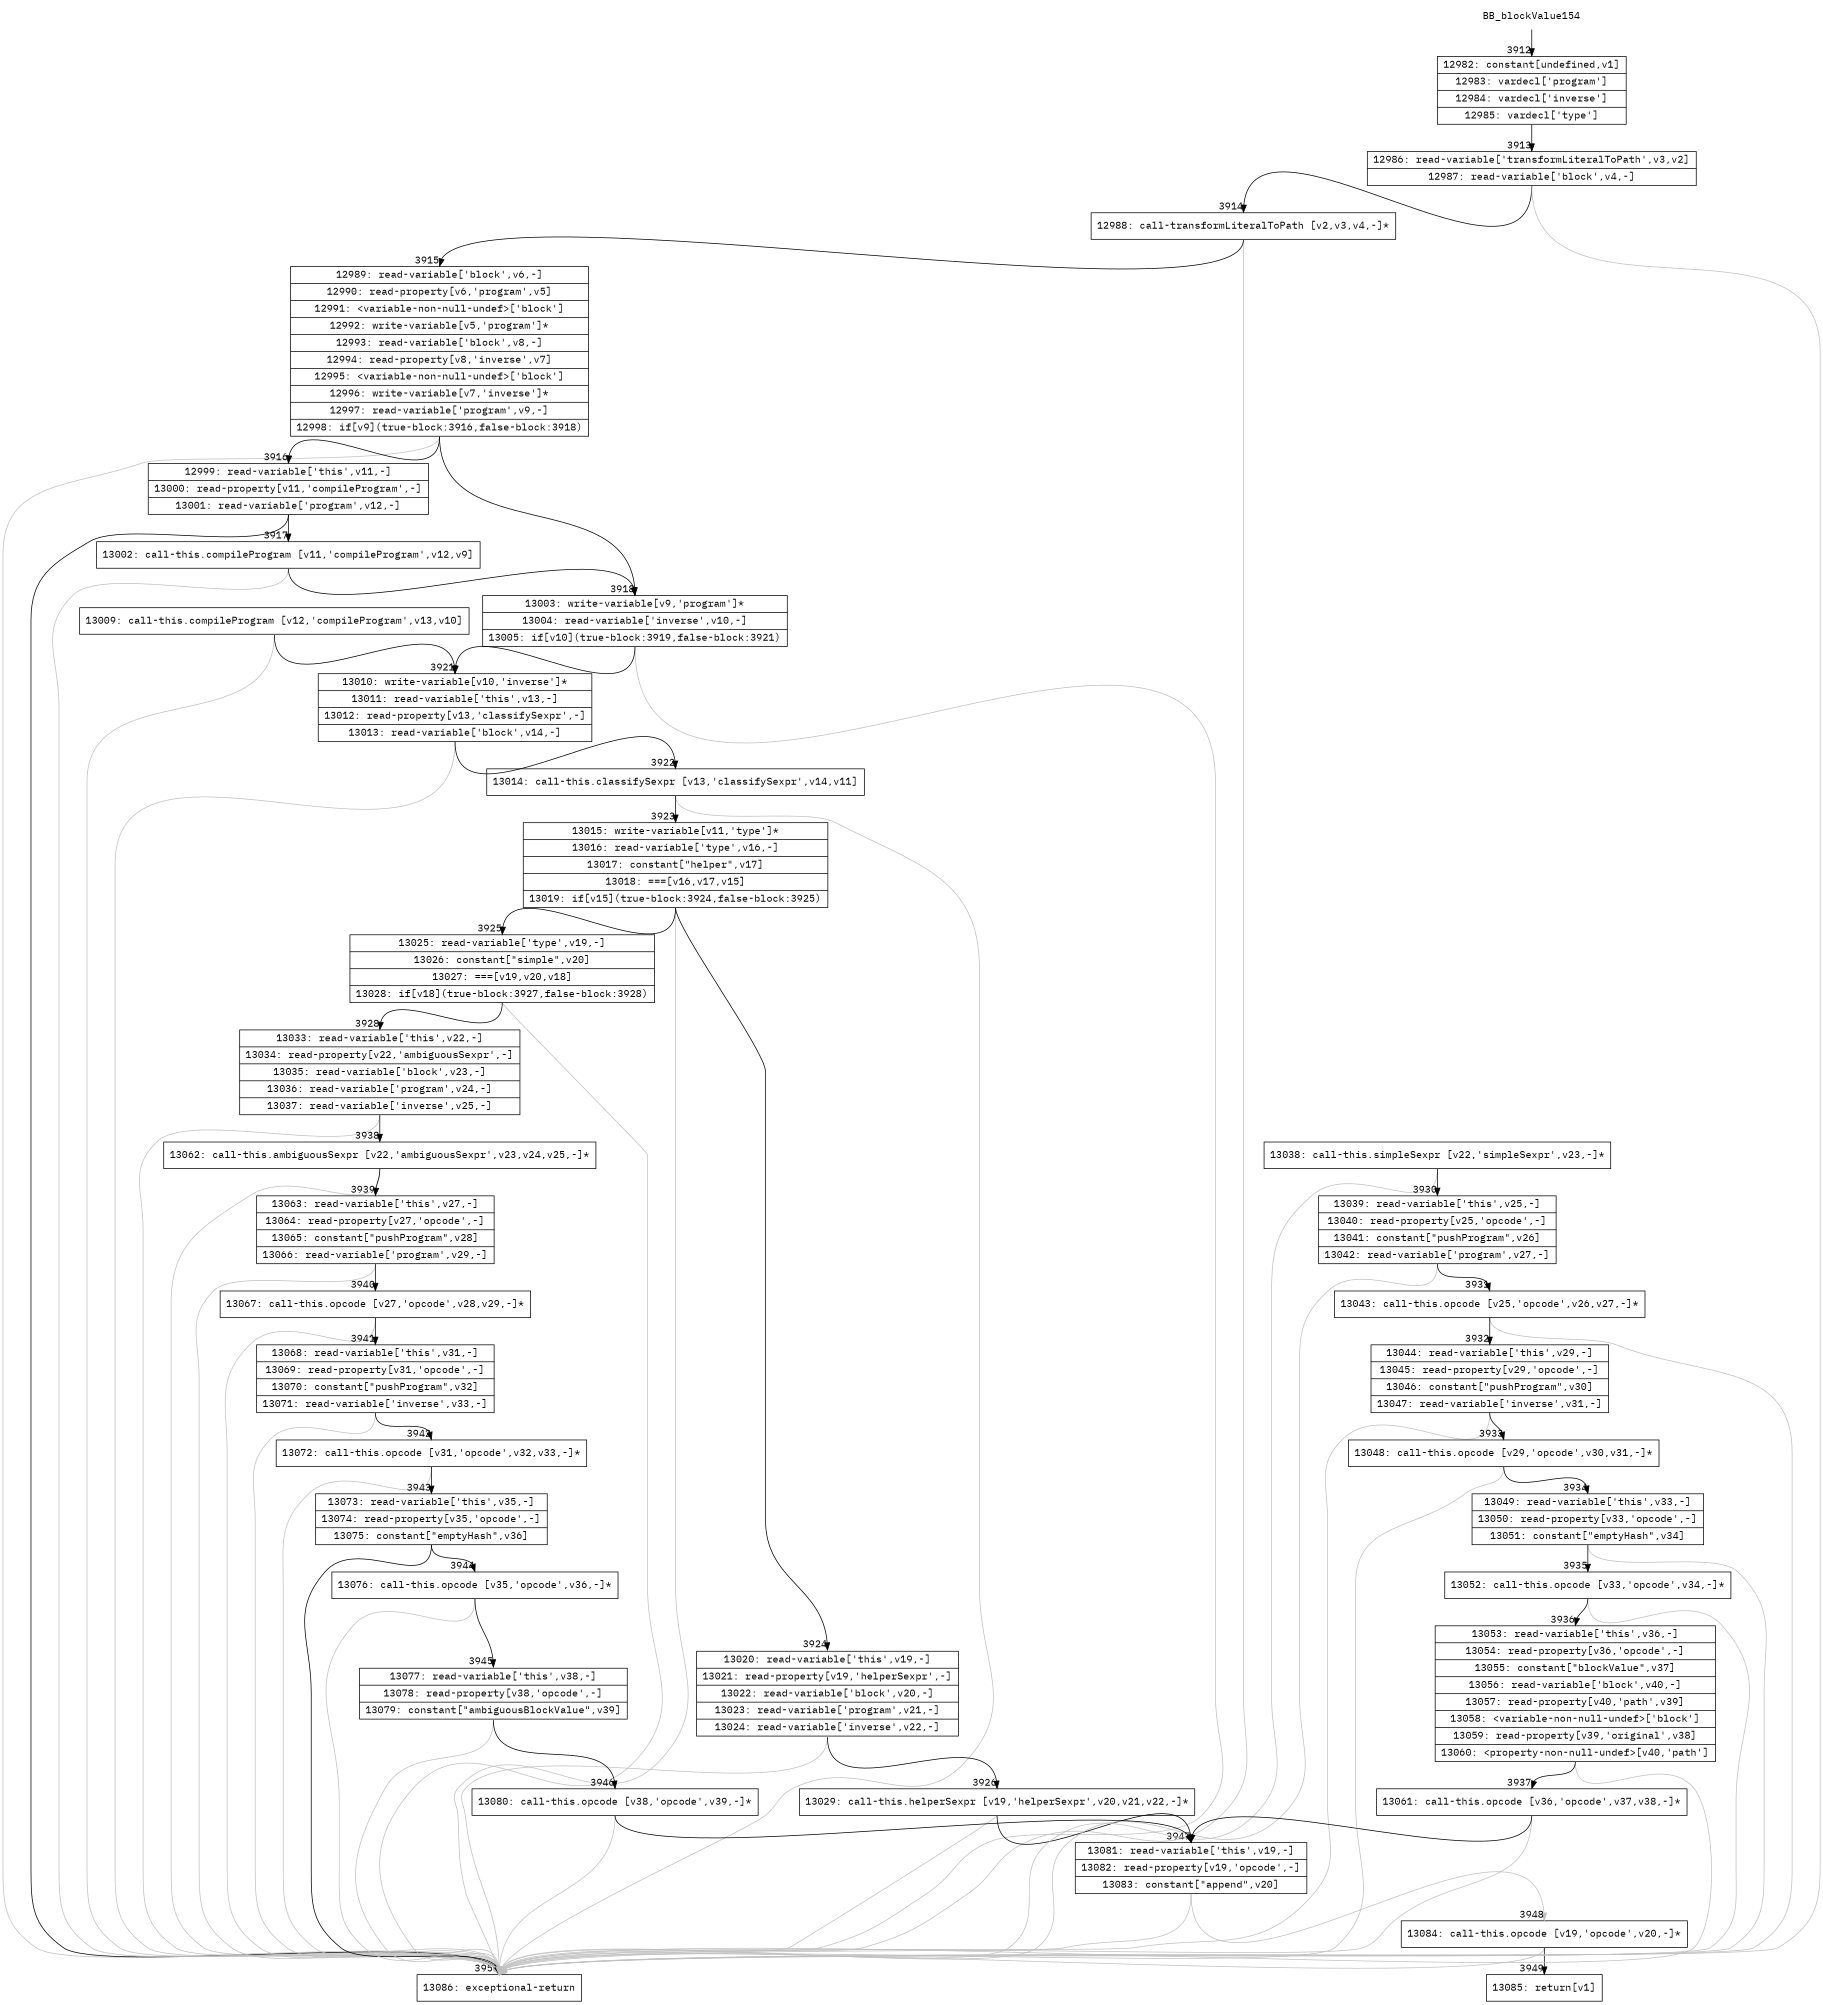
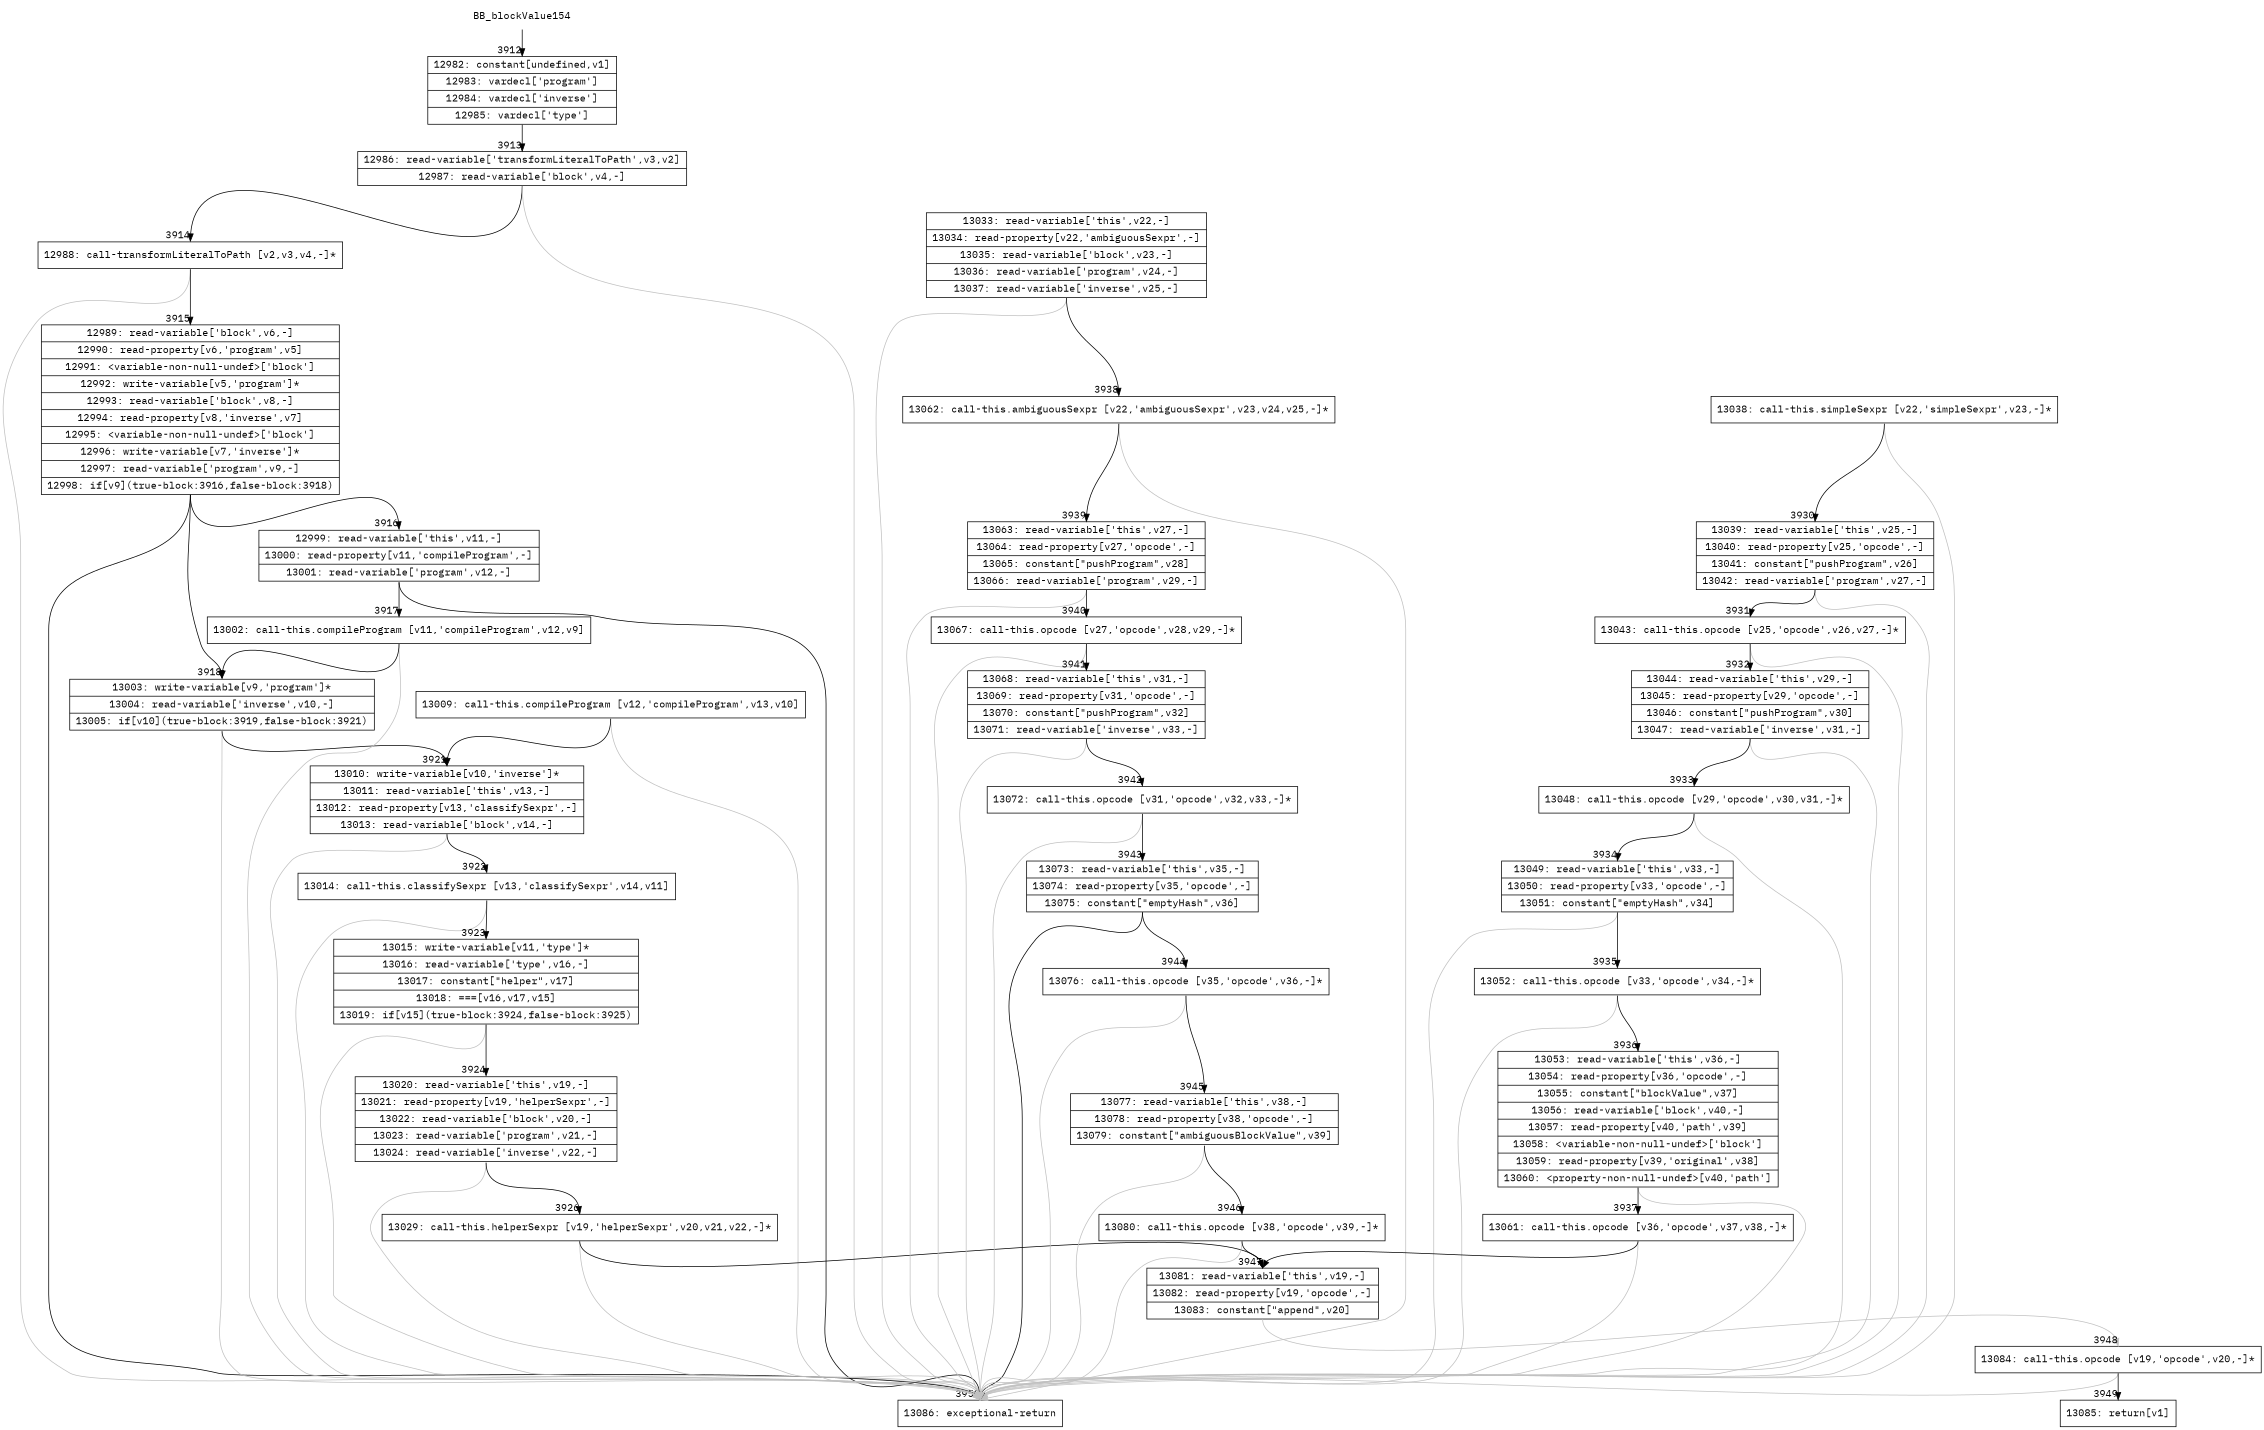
node "13025: read-variable['type',v19,-]": removed
edge "12989: read-variable['block',v6,-]" -> "13086: exceptional-return": color gray -> black
edge "13081: read-variable['this',v19,-]" -> "13086: exceptional-return": removed
